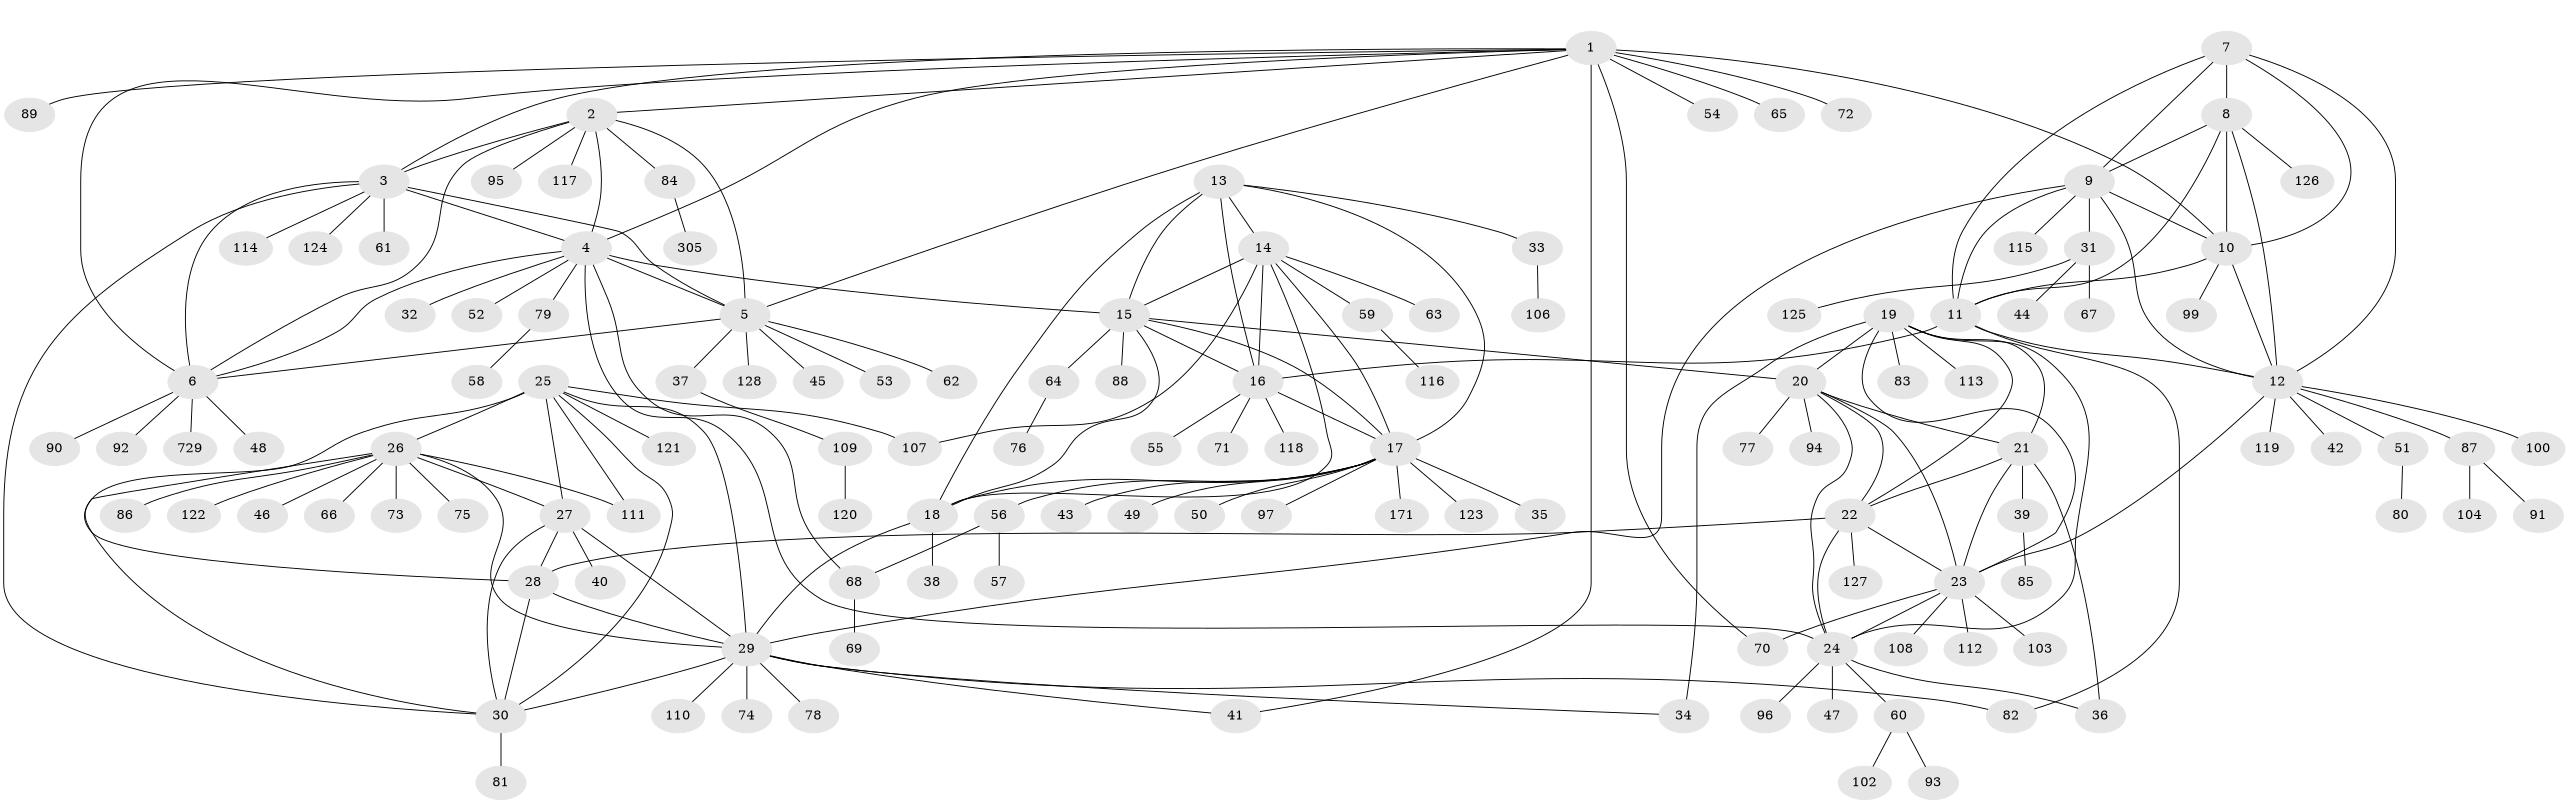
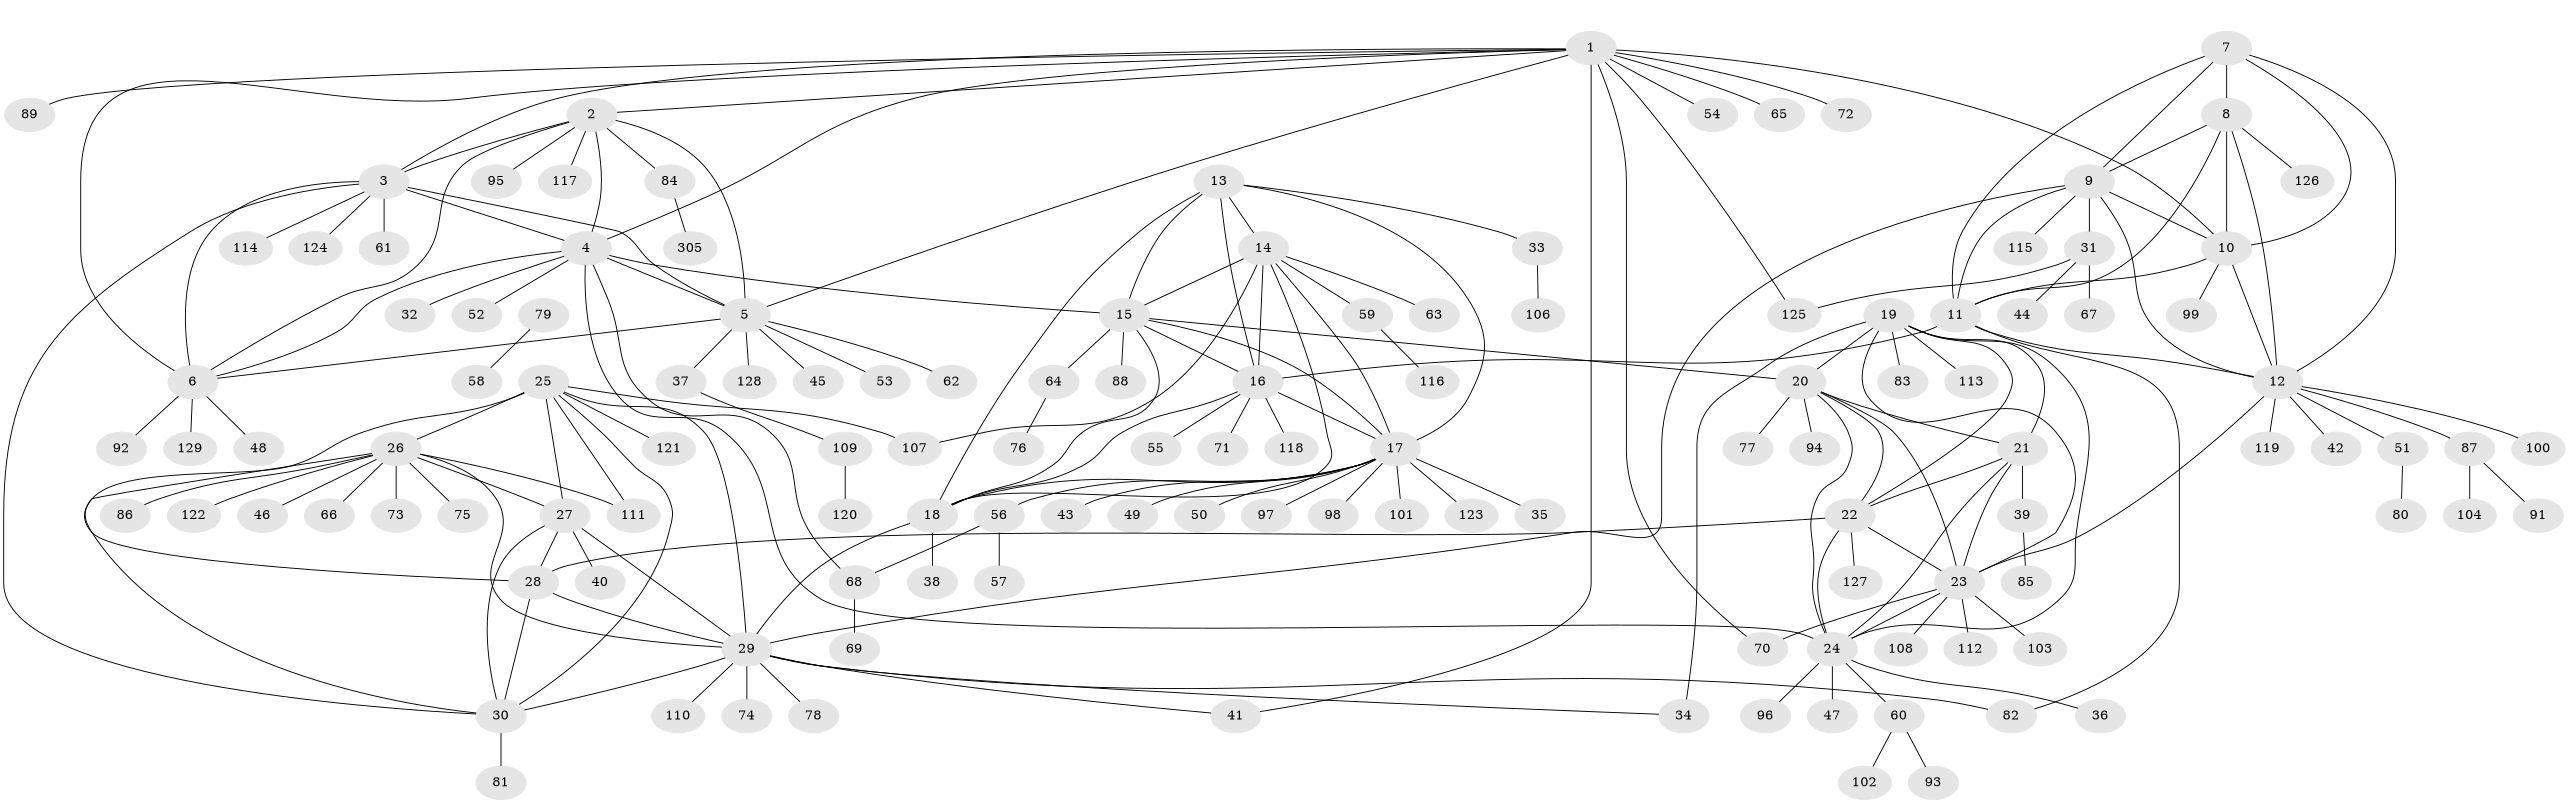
edge "1" -- "125": added
edge "4" -- "79": removed
node "90": removed
node "729": label "729" -> "129"
edge "16" -- "18": added
node "98": added
node "171": label "171" -> "101"
edge "21" -- "36": now "21" -- "24"
